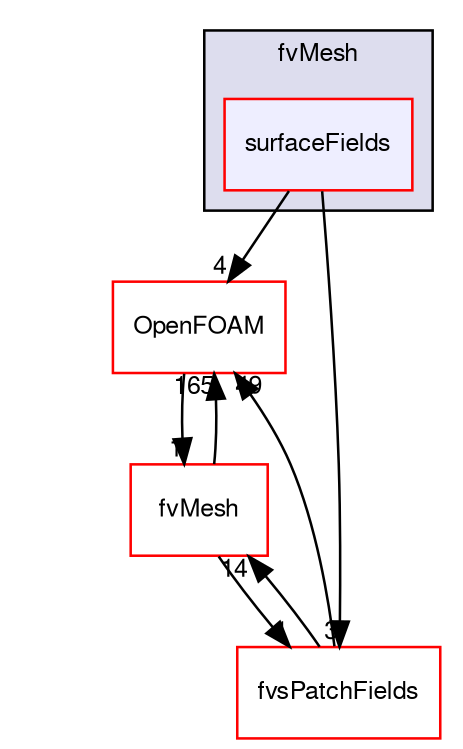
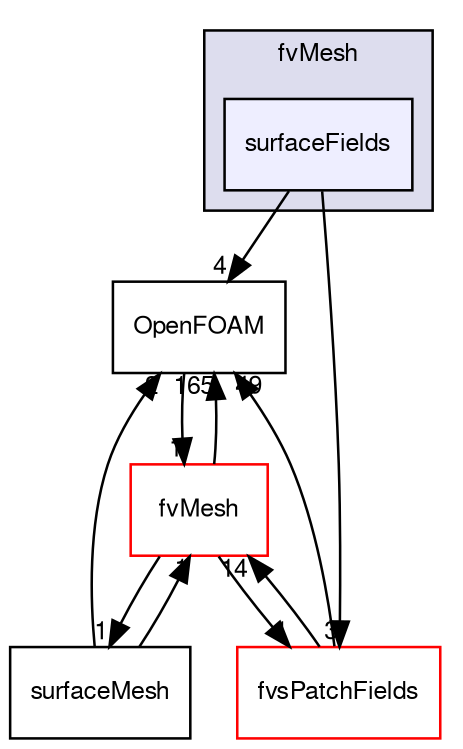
node "surfaceFields": color red -> black
node "OpenFOAM": color red -> black
node "surfaceMesh": added
